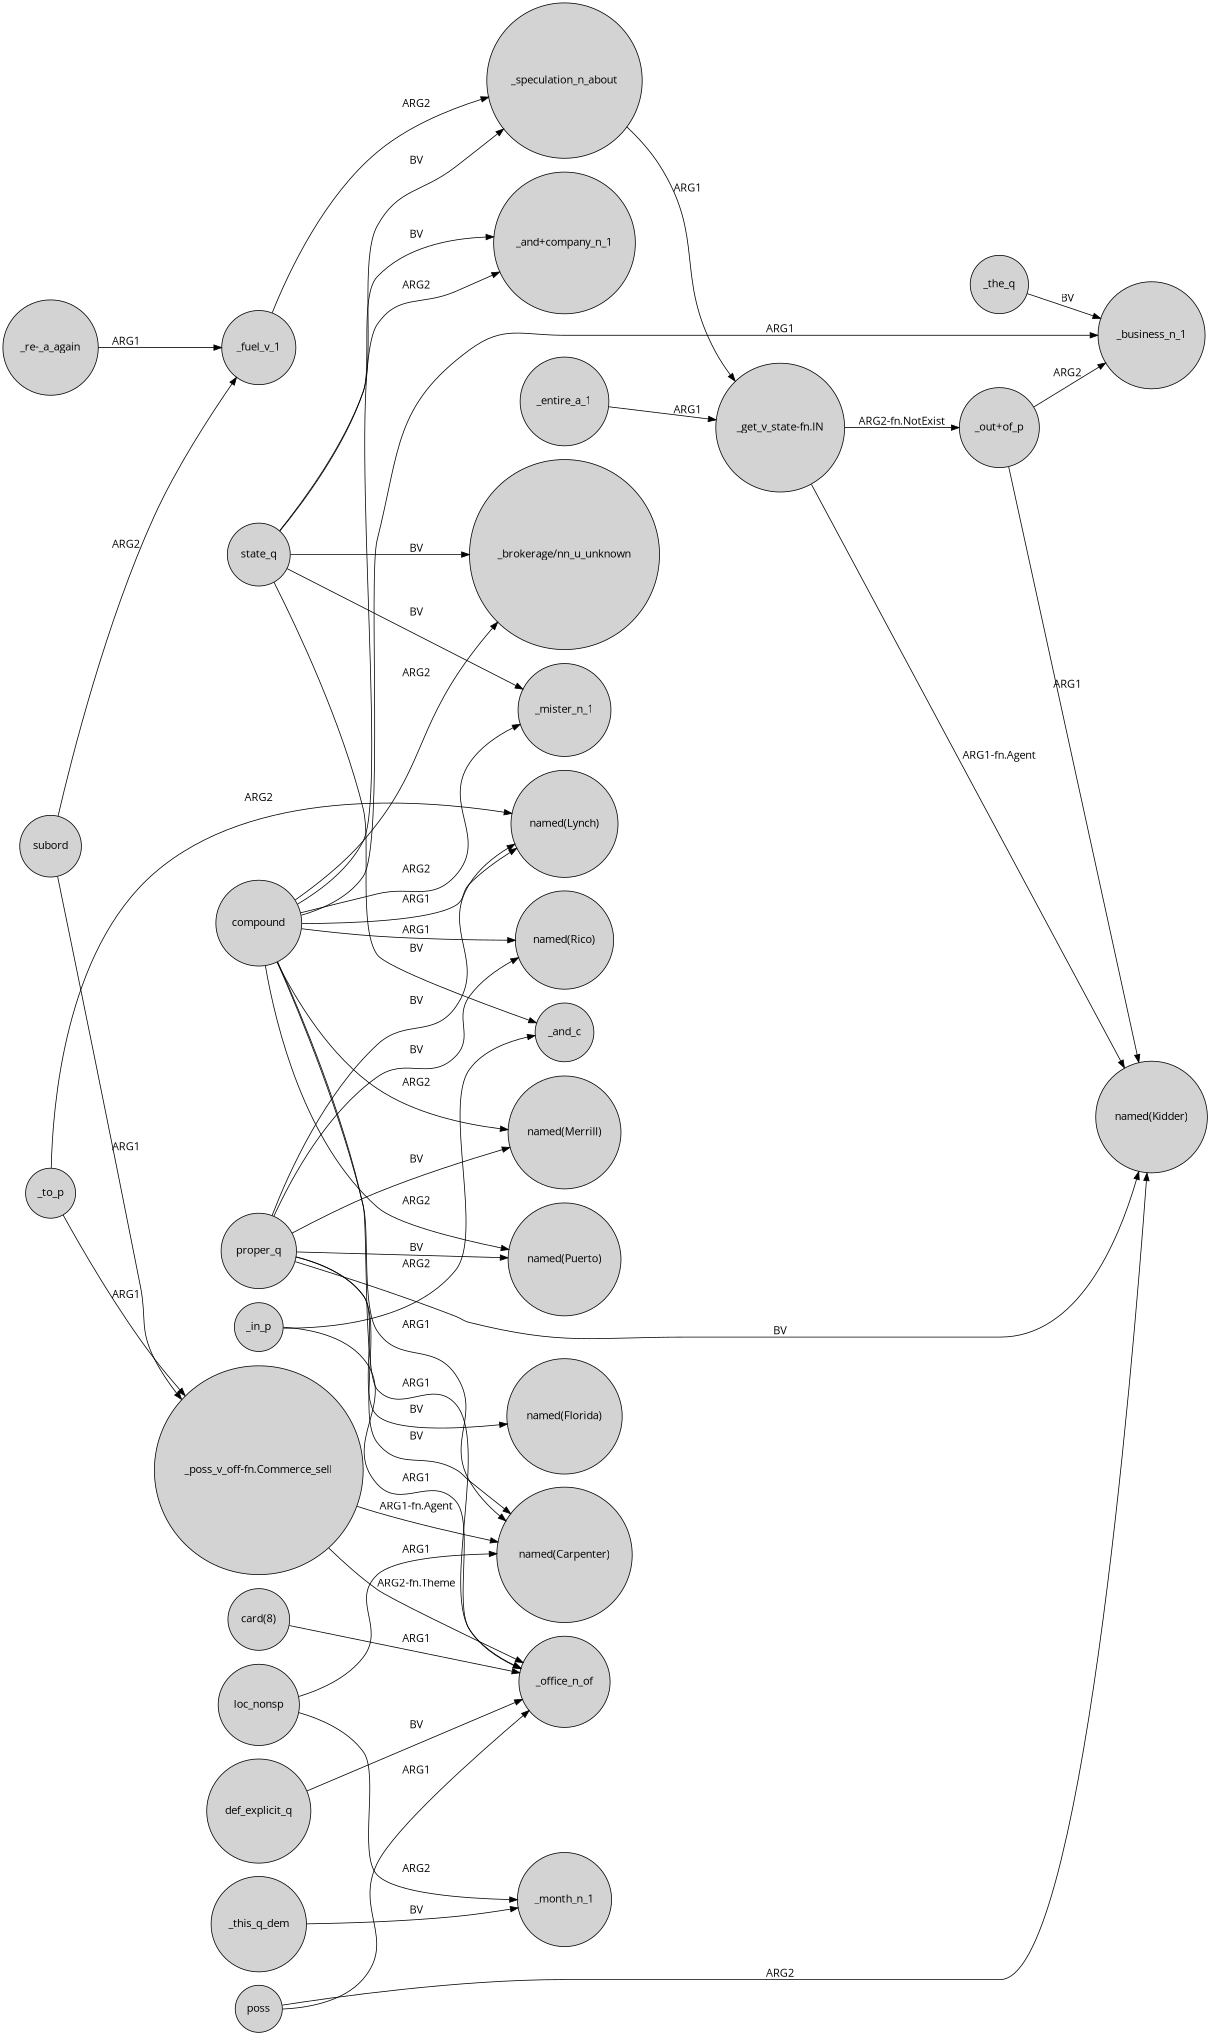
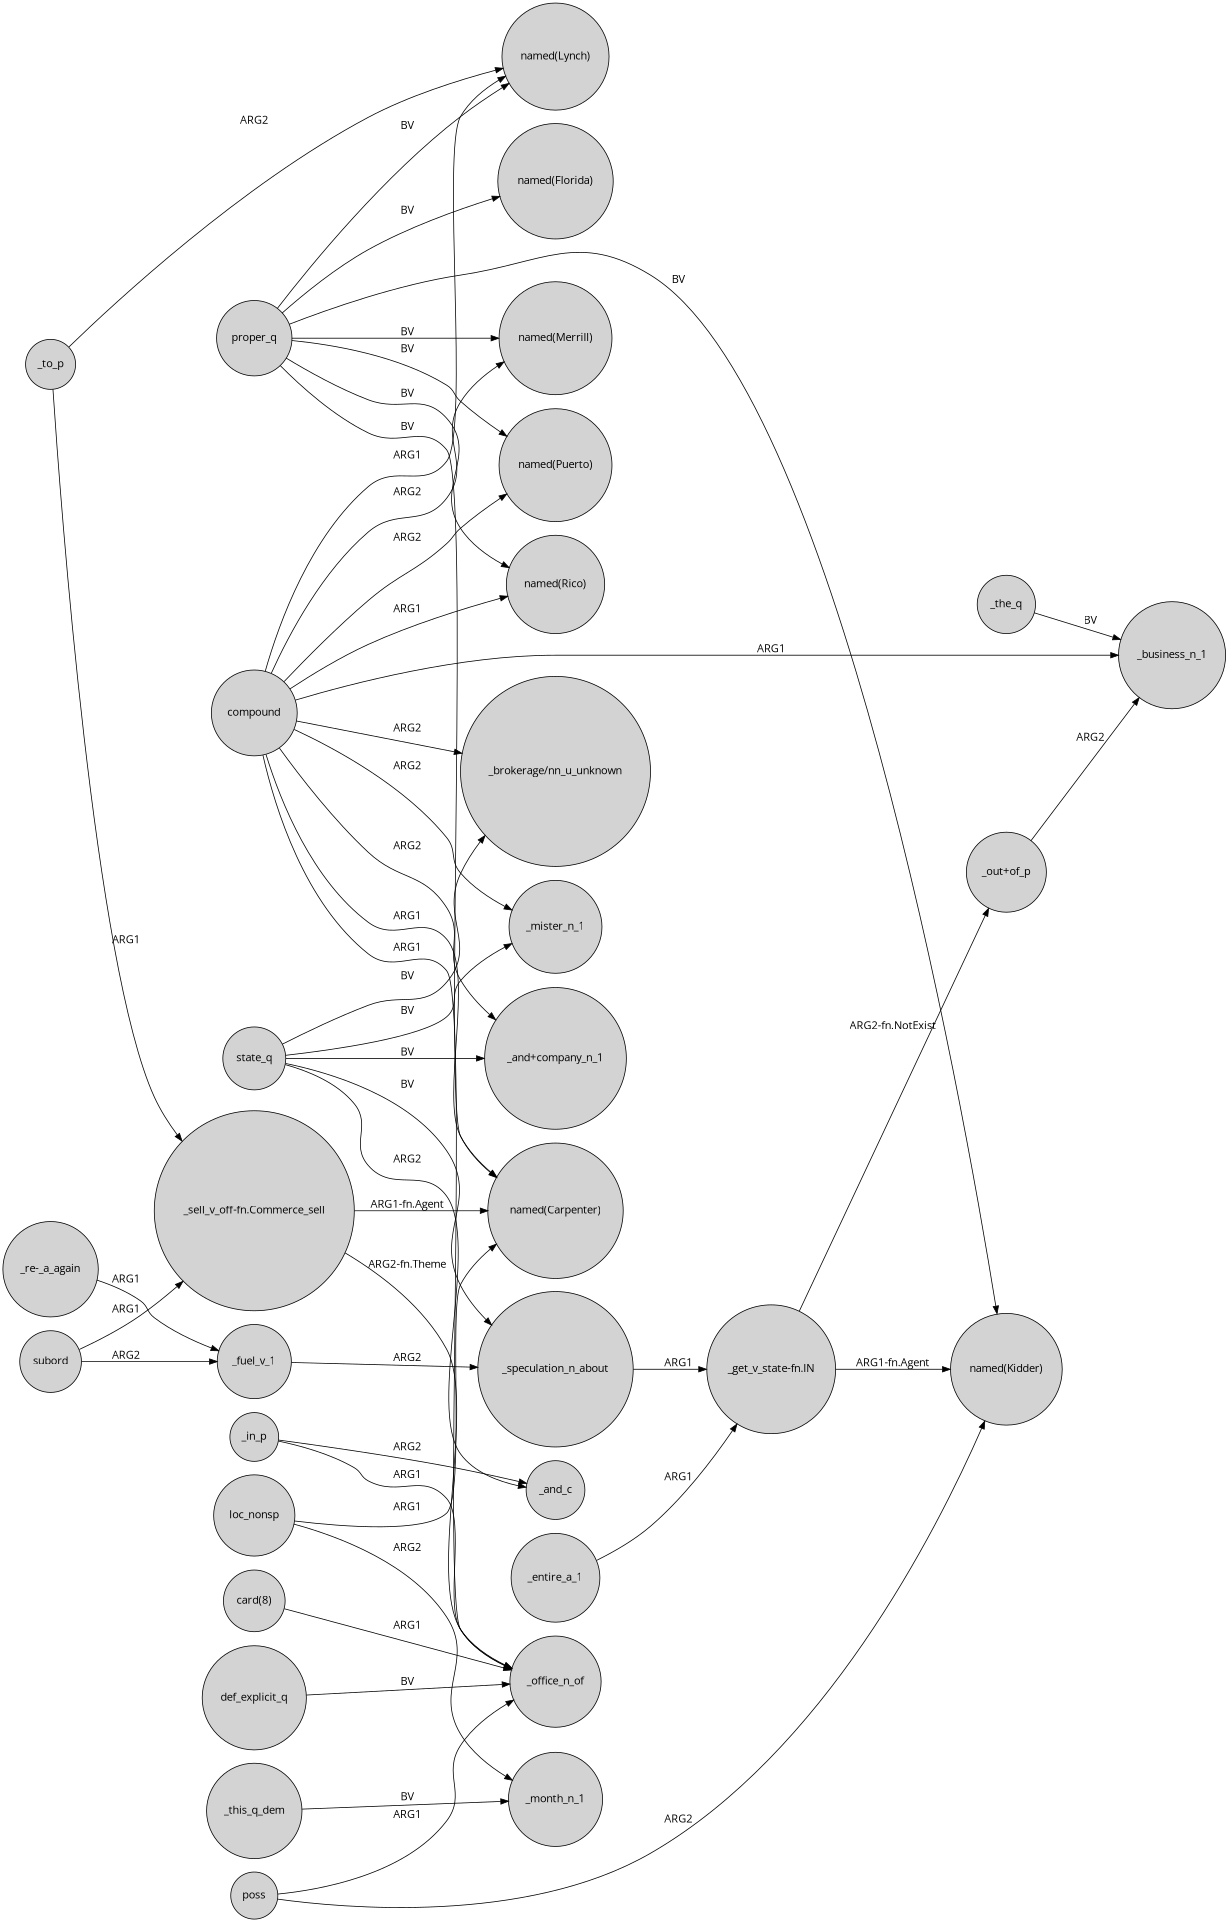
edge "_out+of_p" -> "named(Kidder)": removed, label "ARG1"
edge "state_q" -> "_and_c": label "BV" -> "ARG2"
node "_poss_v_off-fn.Commerce_sell": label "_poss_v_off-fn.Commerce_sell" -> "_sell_v_off-fn.Commerce_sell"
